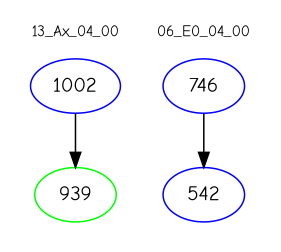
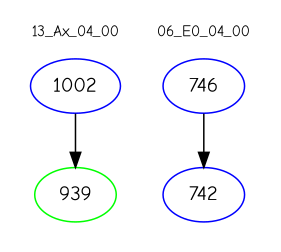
node "542": label "542" -> "742"
